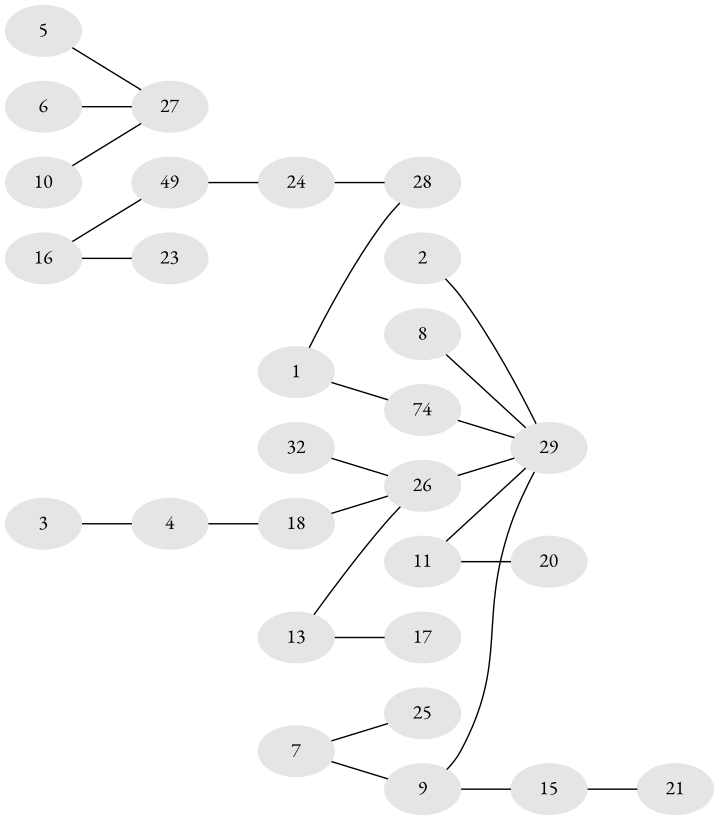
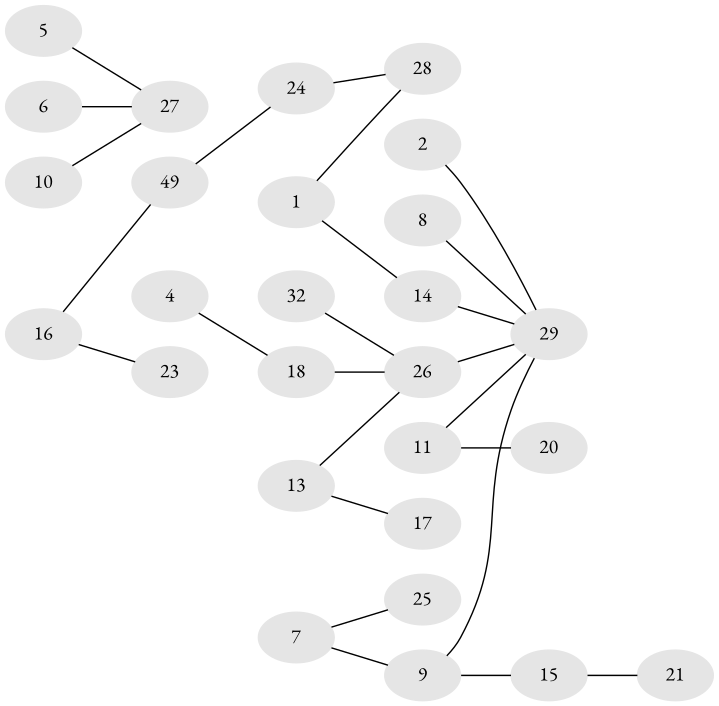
node "74": label "74" -> "14"
node "3": removed
